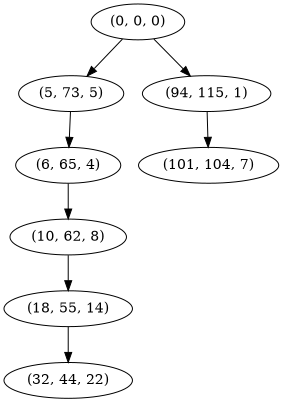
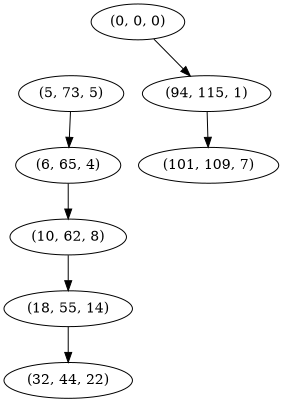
edge "(0, 0, 0)" -> "(5, 73, 5)": removed
node "(101, 104, 7)": label "(101, 104, 7)" -> "(101, 109, 7)"
